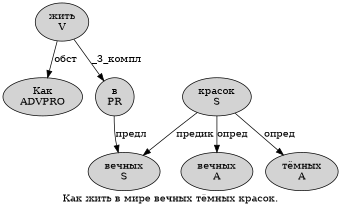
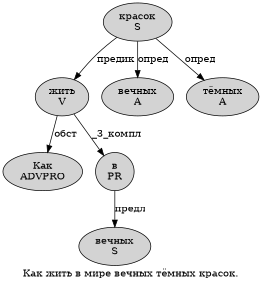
edge "красок S" -> "вечных S": now "красок S" -> "жить V"
